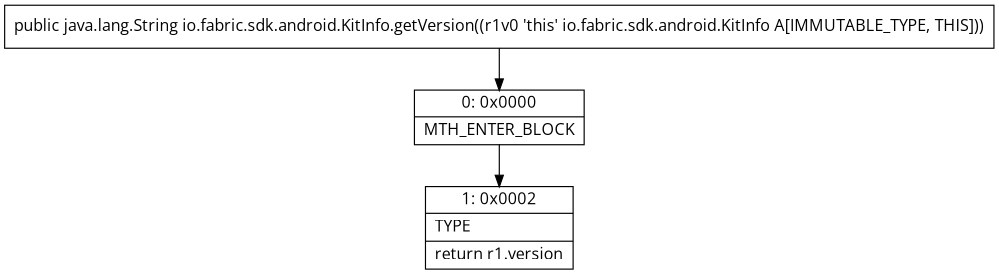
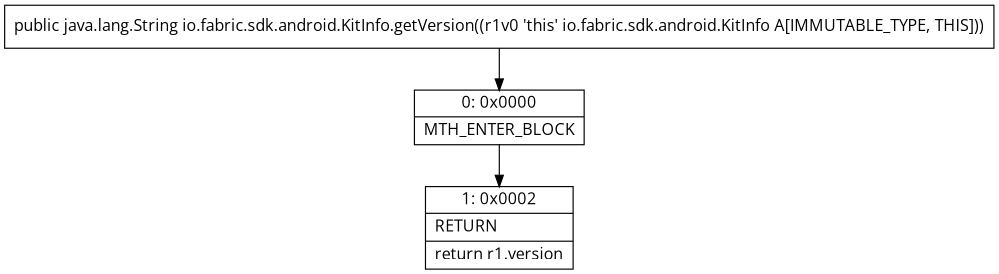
node "1: 0x0002": text "TYPE" -> "RETURN"
